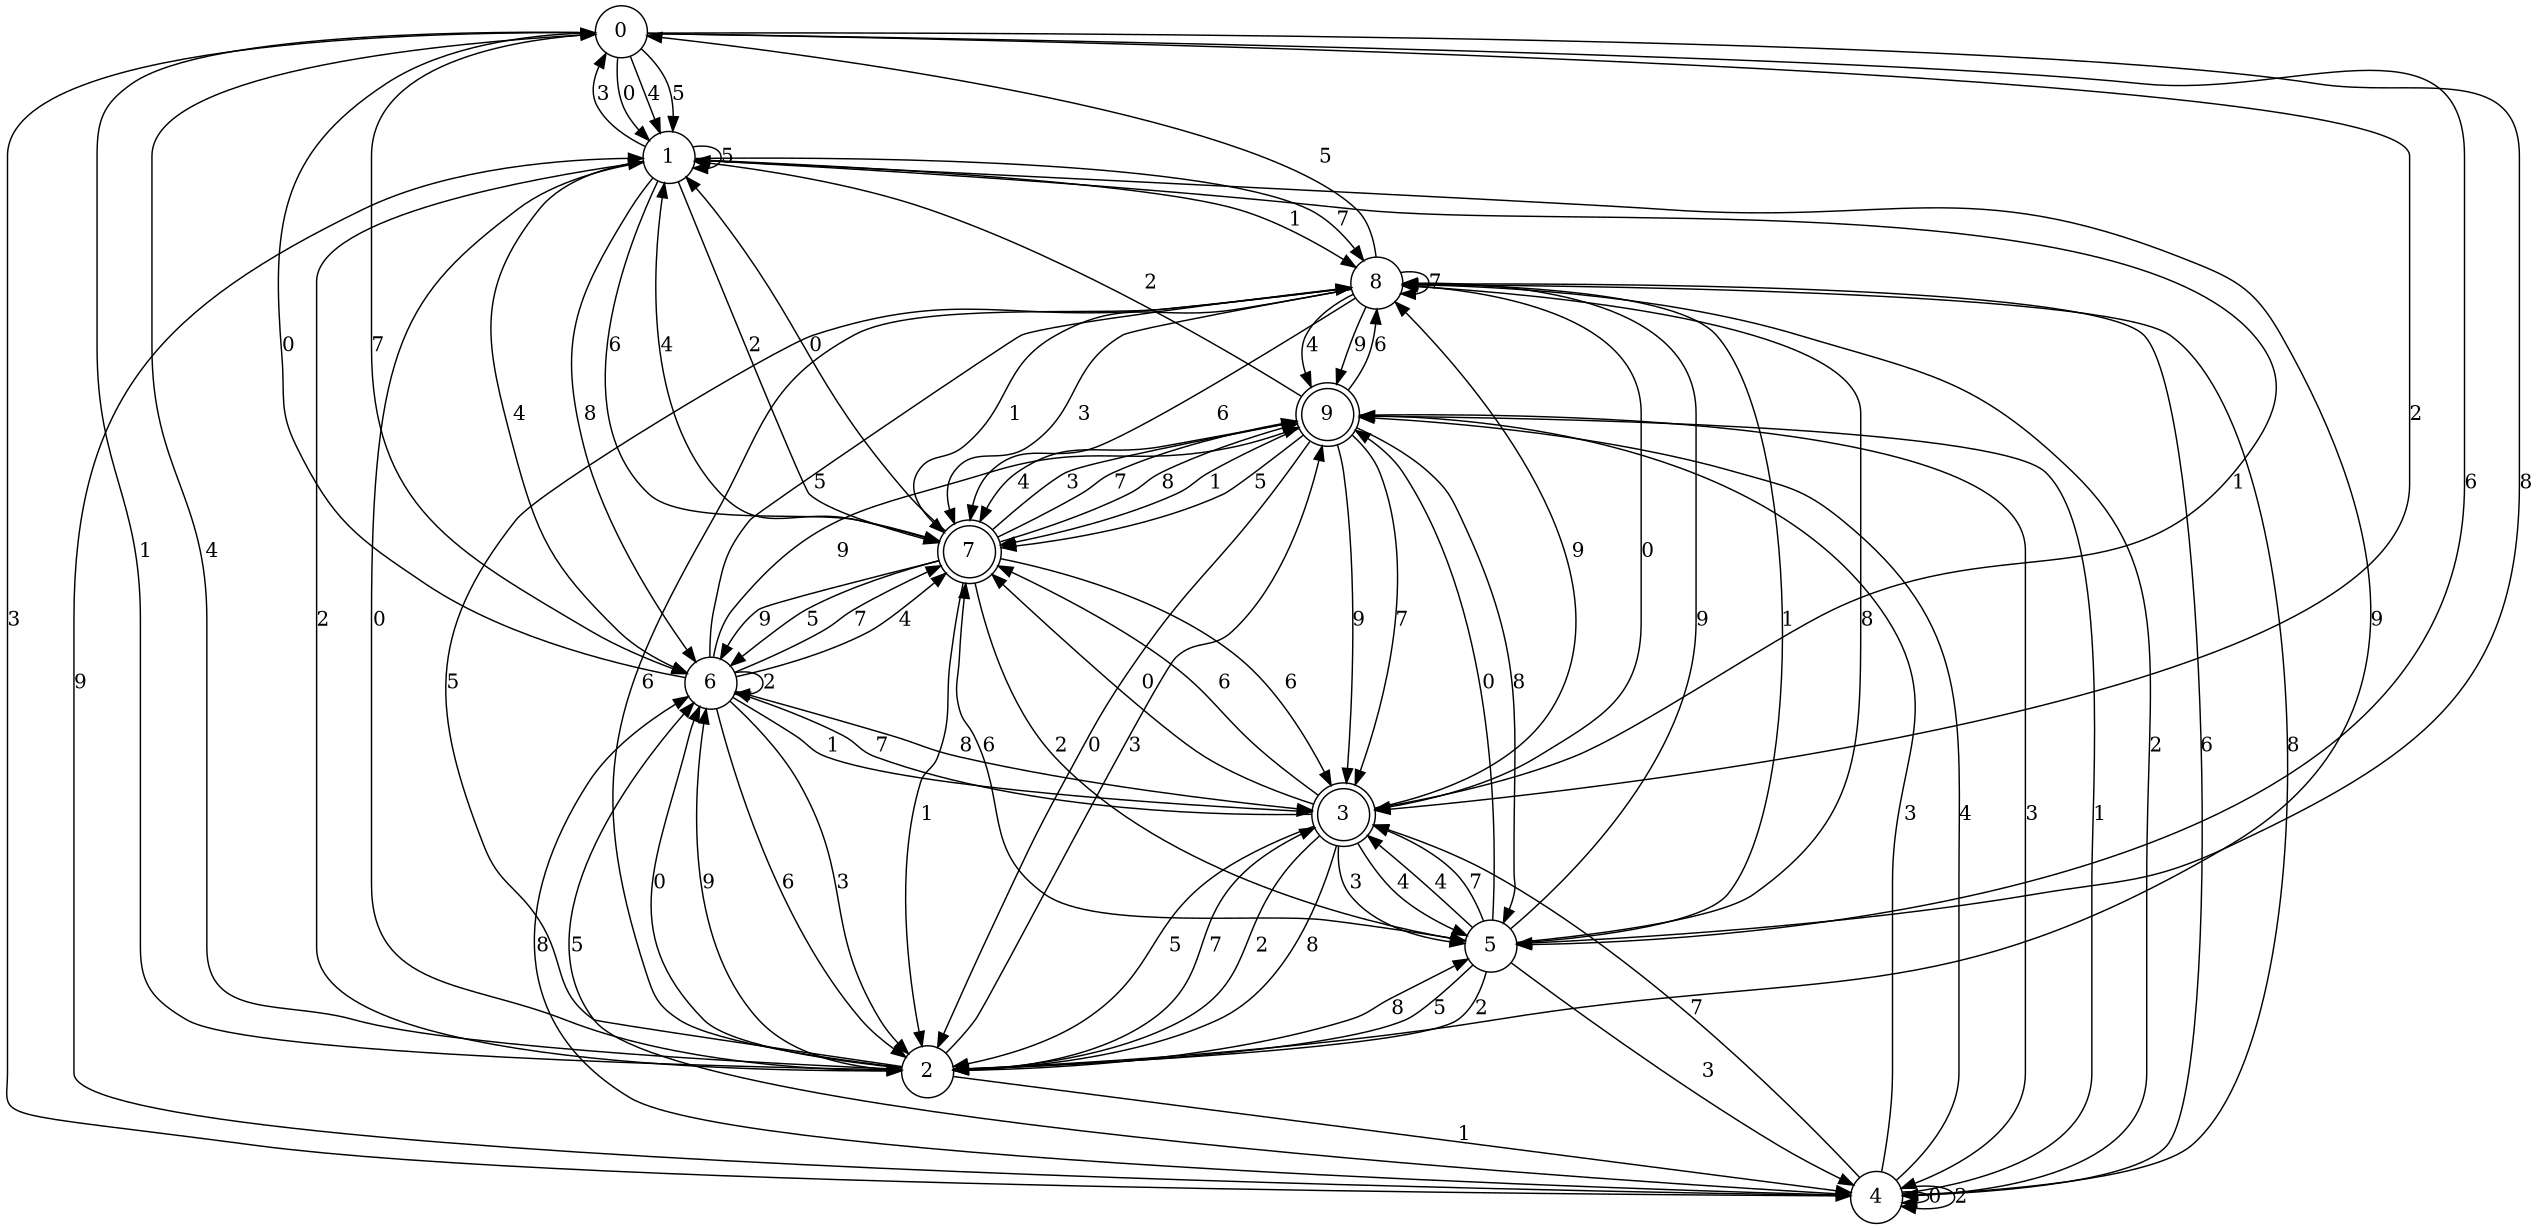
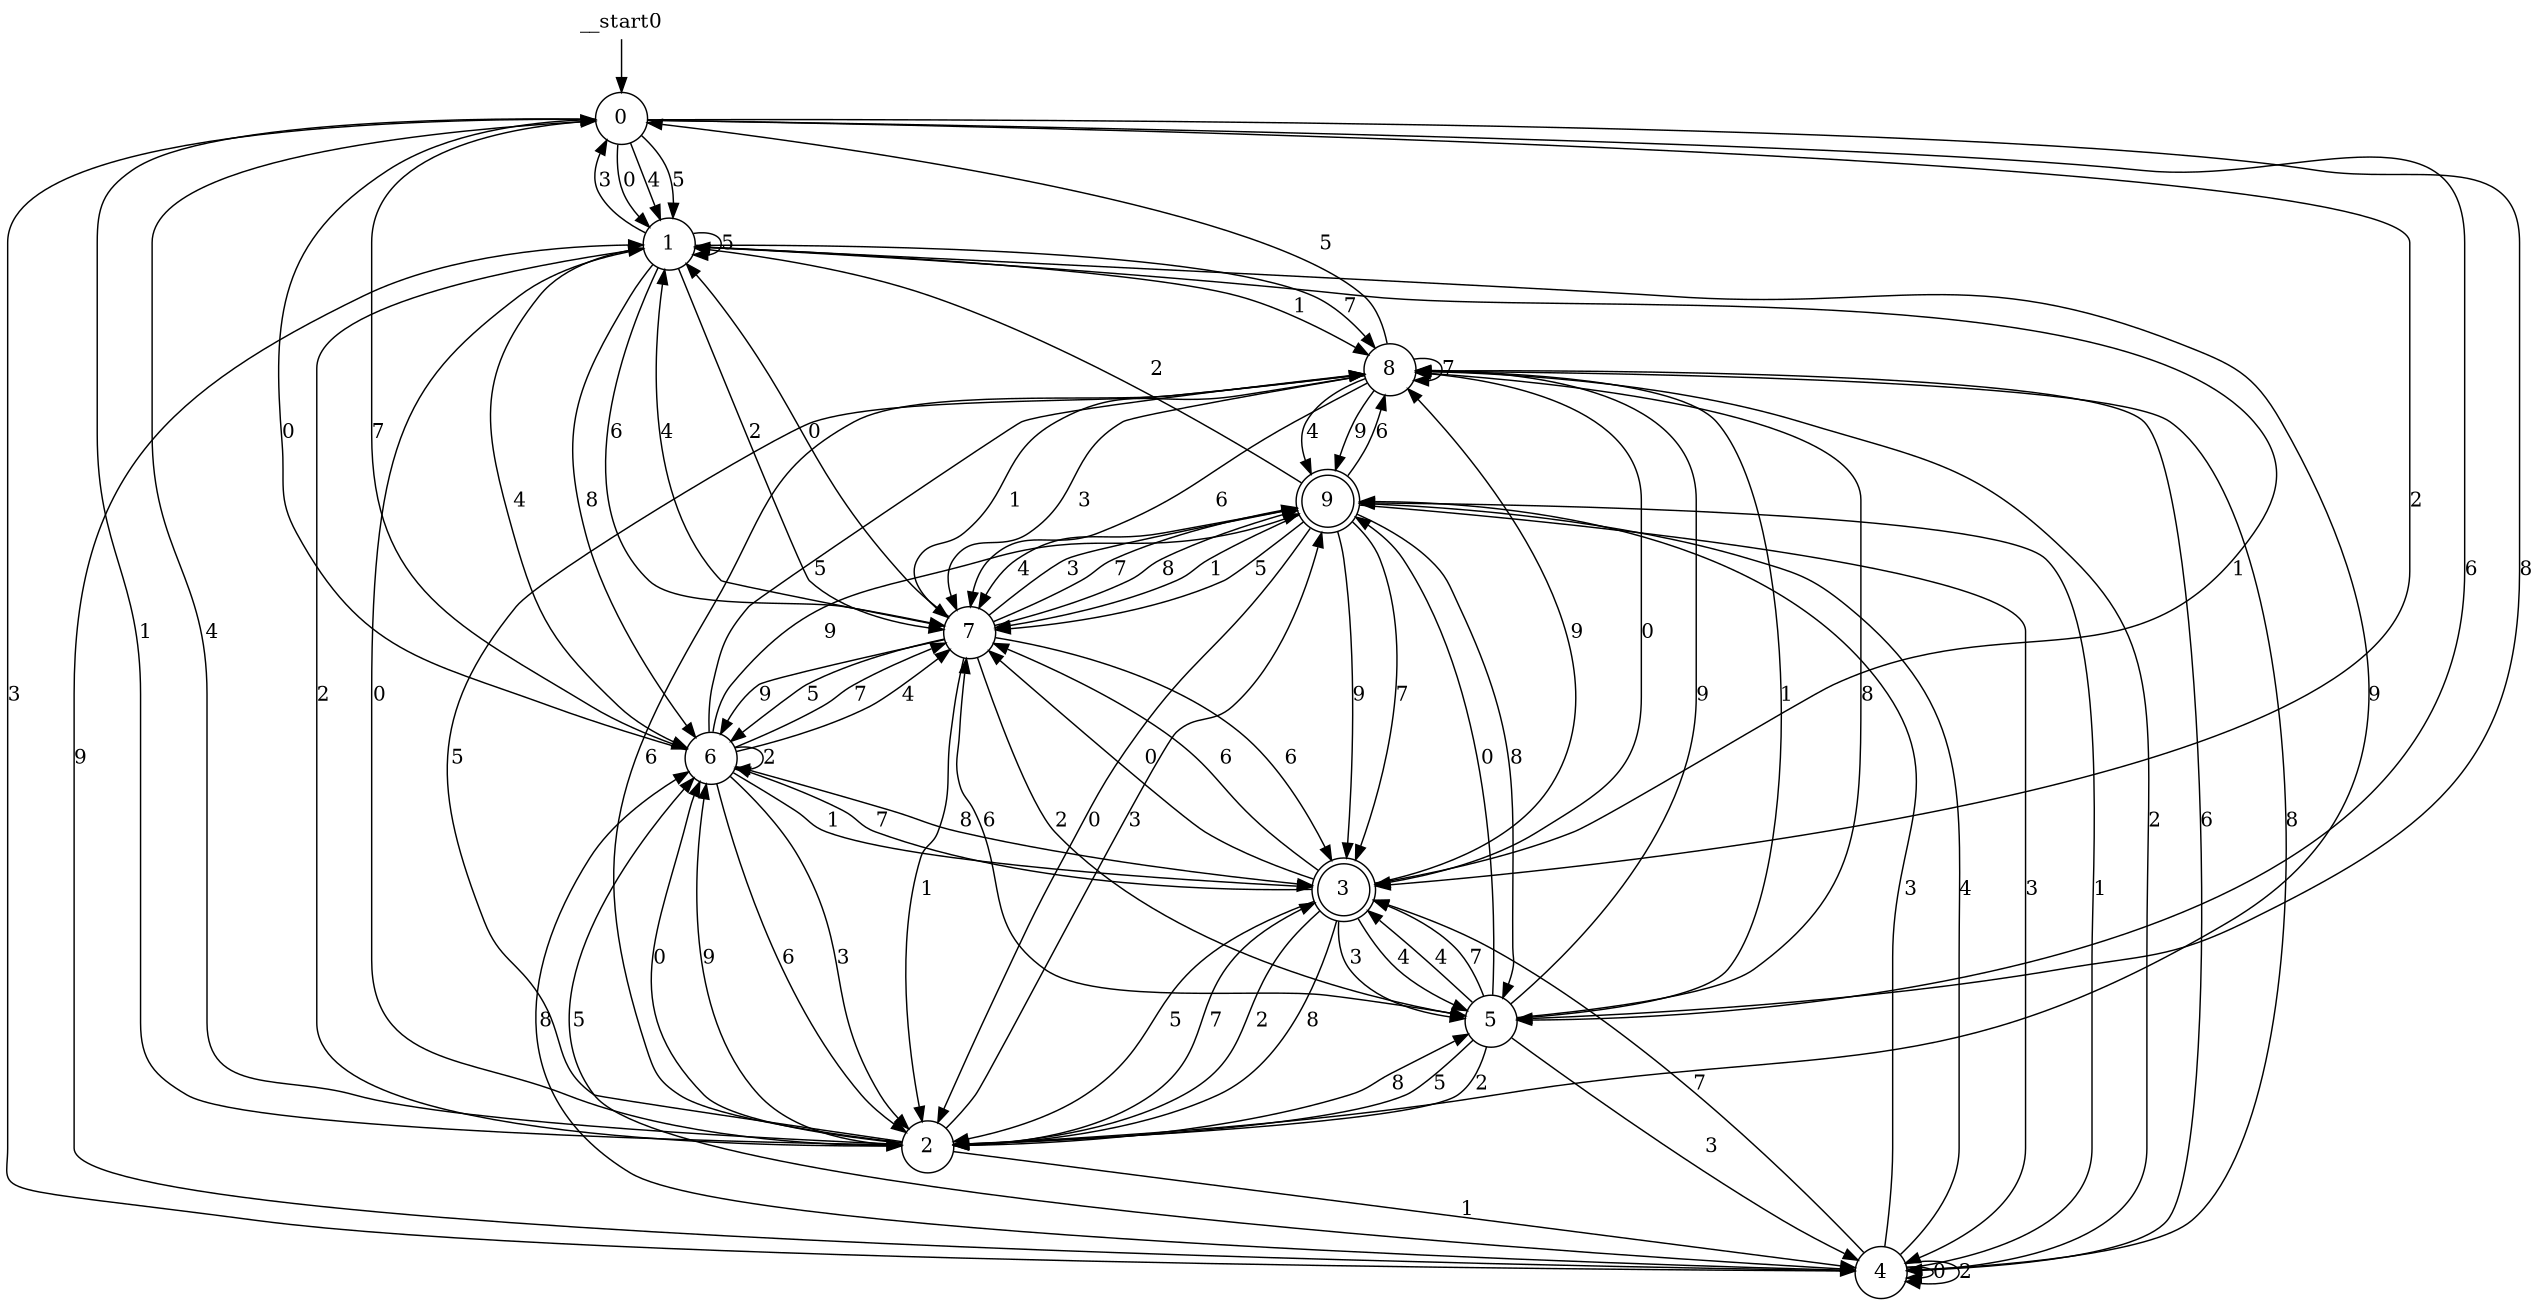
node "__start0": added
node "7": shape doublecircle -> circle
